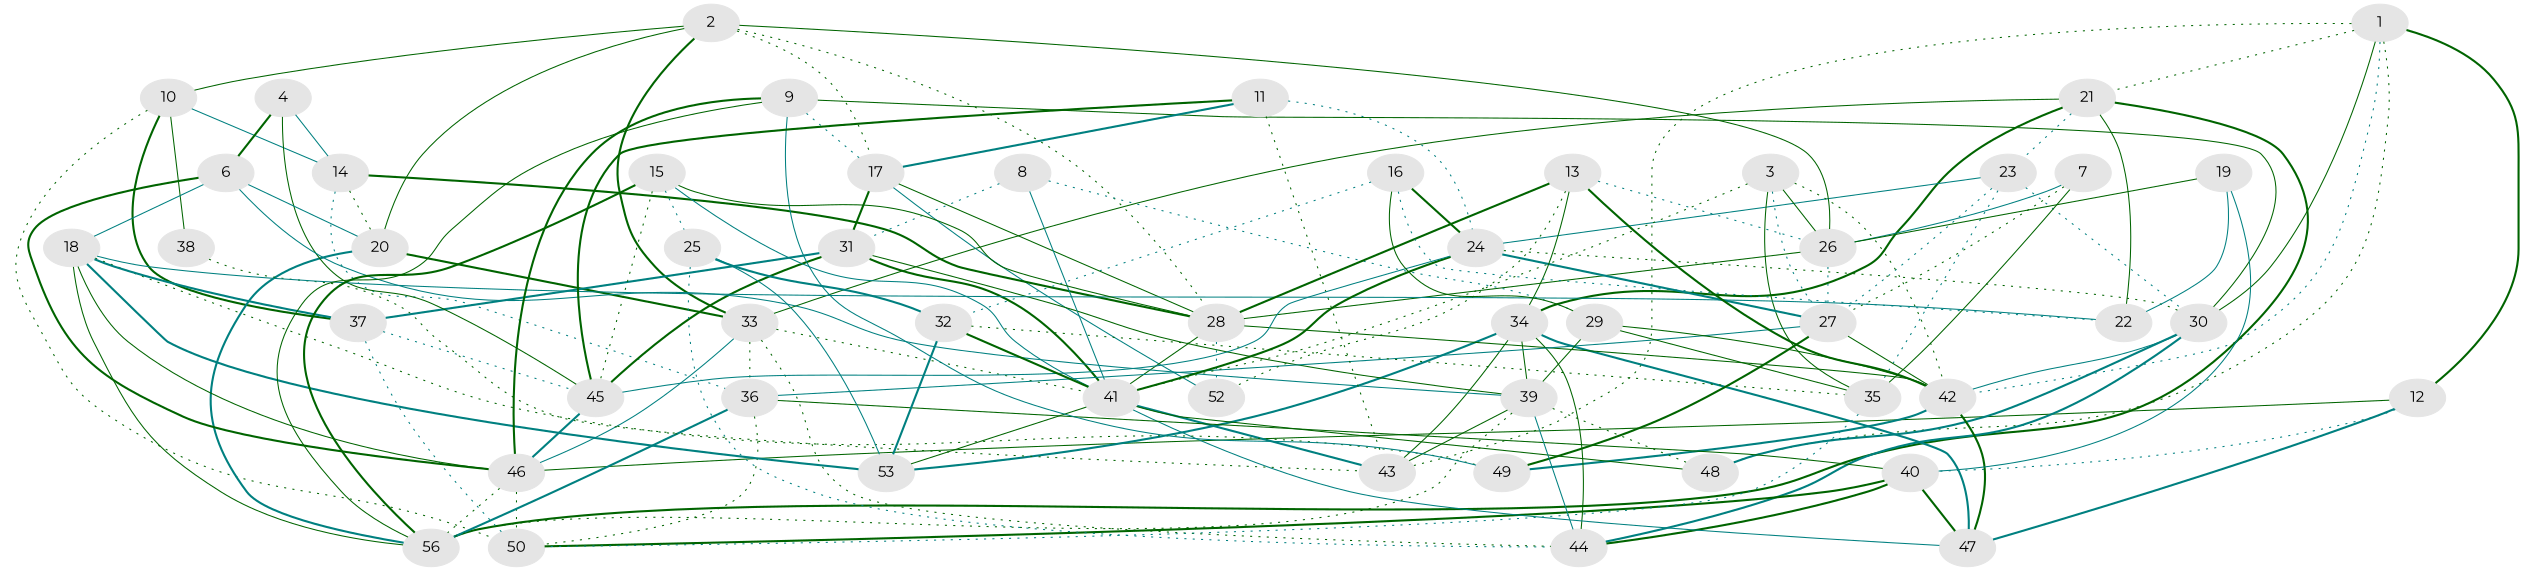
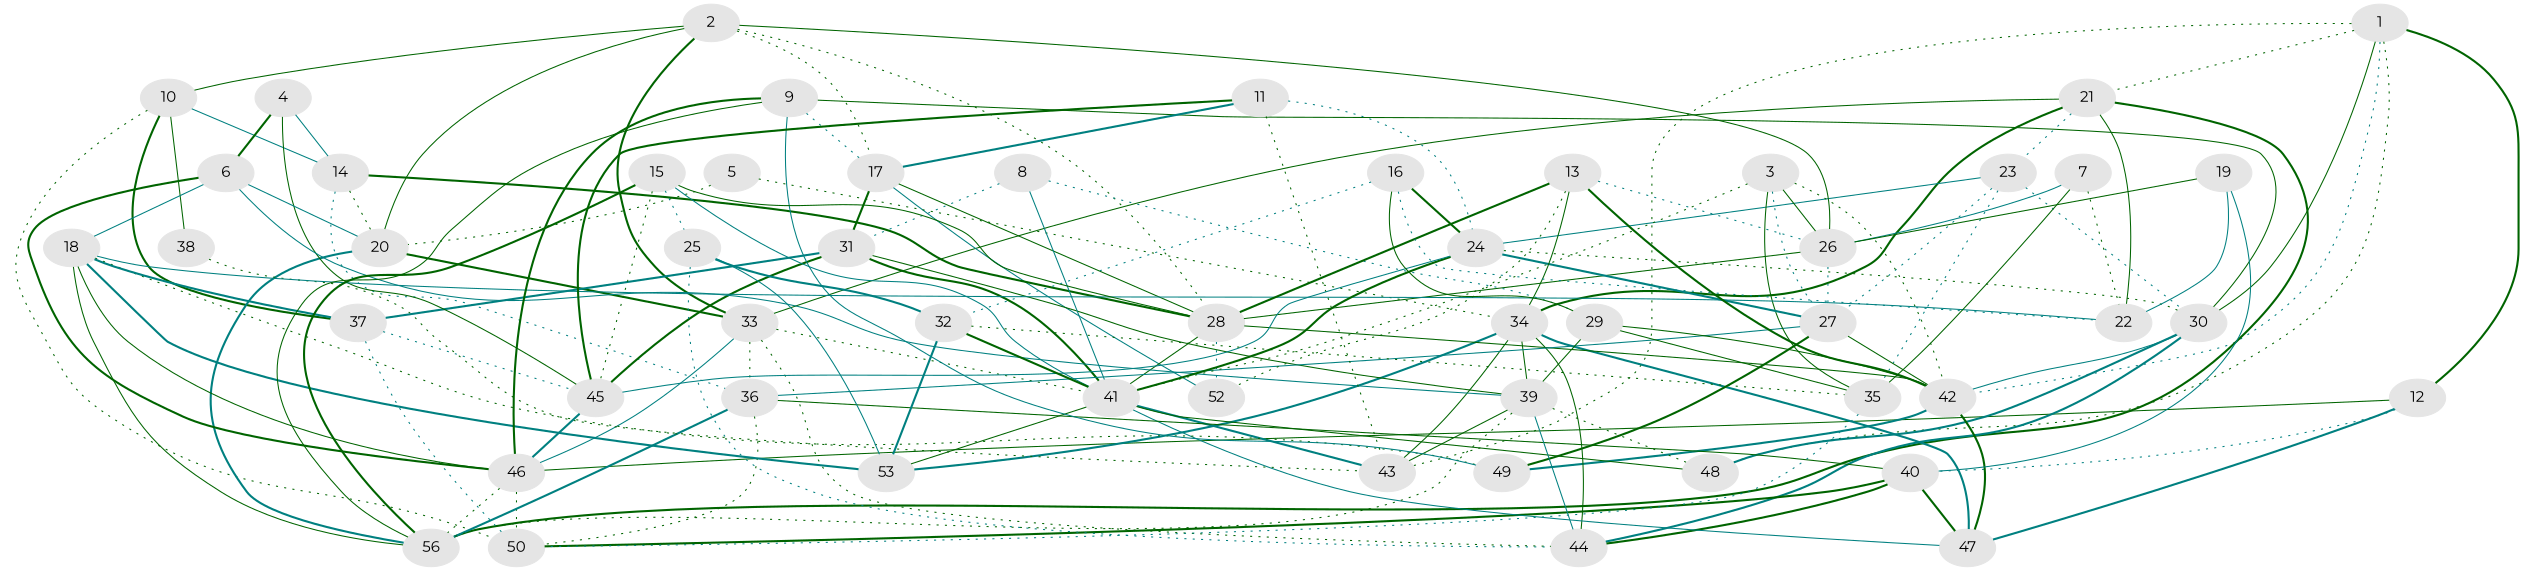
node "5": added
edge "7" -- "27": now "7" -- "22"
